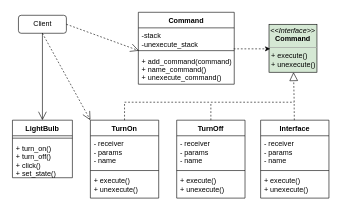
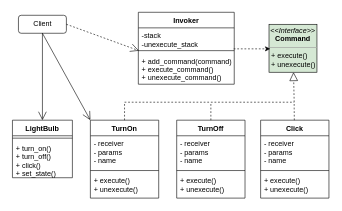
node "Command": label "Command" -> "Invoker"
node "+ add_command(command) + name_command() + unexecute_command()": label "+ add_command(command) + name_command() + unexecute_command()" -> "+ add_command(command) + execute_command() + unexecute_command()"
edge "Client" -> "TurnOn": style dashed -> solid
node "Interface": label "Interface" -> "Click"
